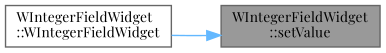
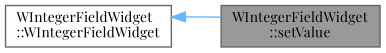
edge "WIntegerFieldWidget ::WIntegerFieldWidget" -> "WIntegerFieldWidget ::setValue": reversed
